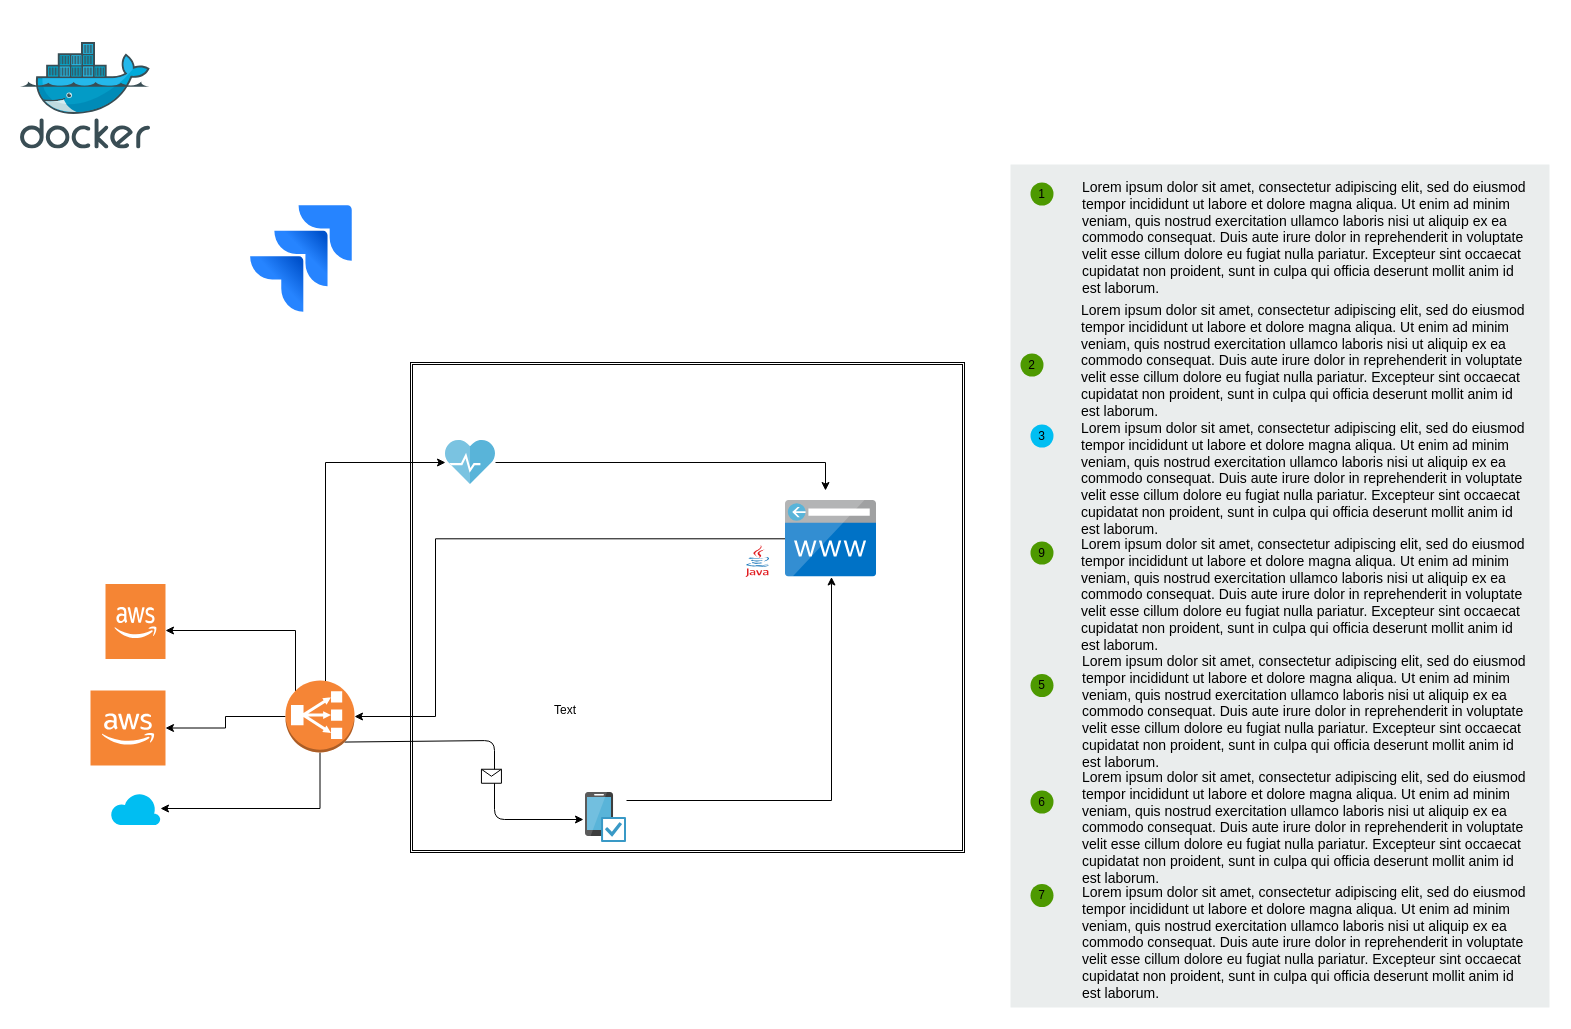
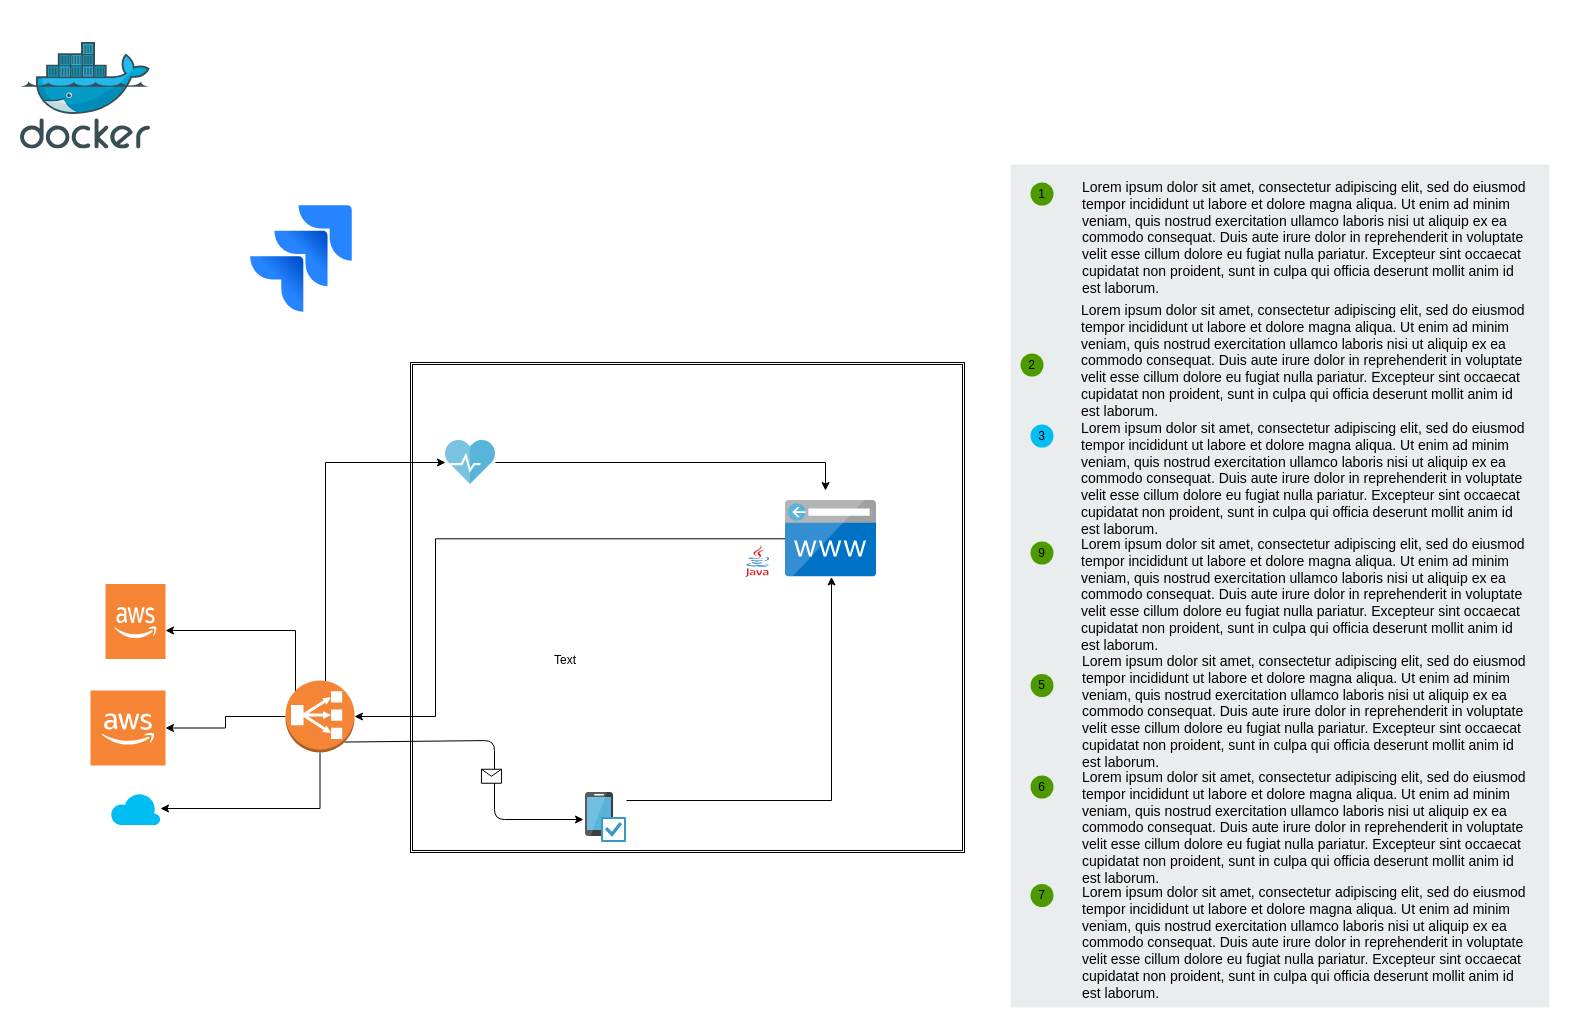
node "Text": moved (566, 711) -> (566, 661)
node "6": moved (1042, 802) -> (1042, 787)
